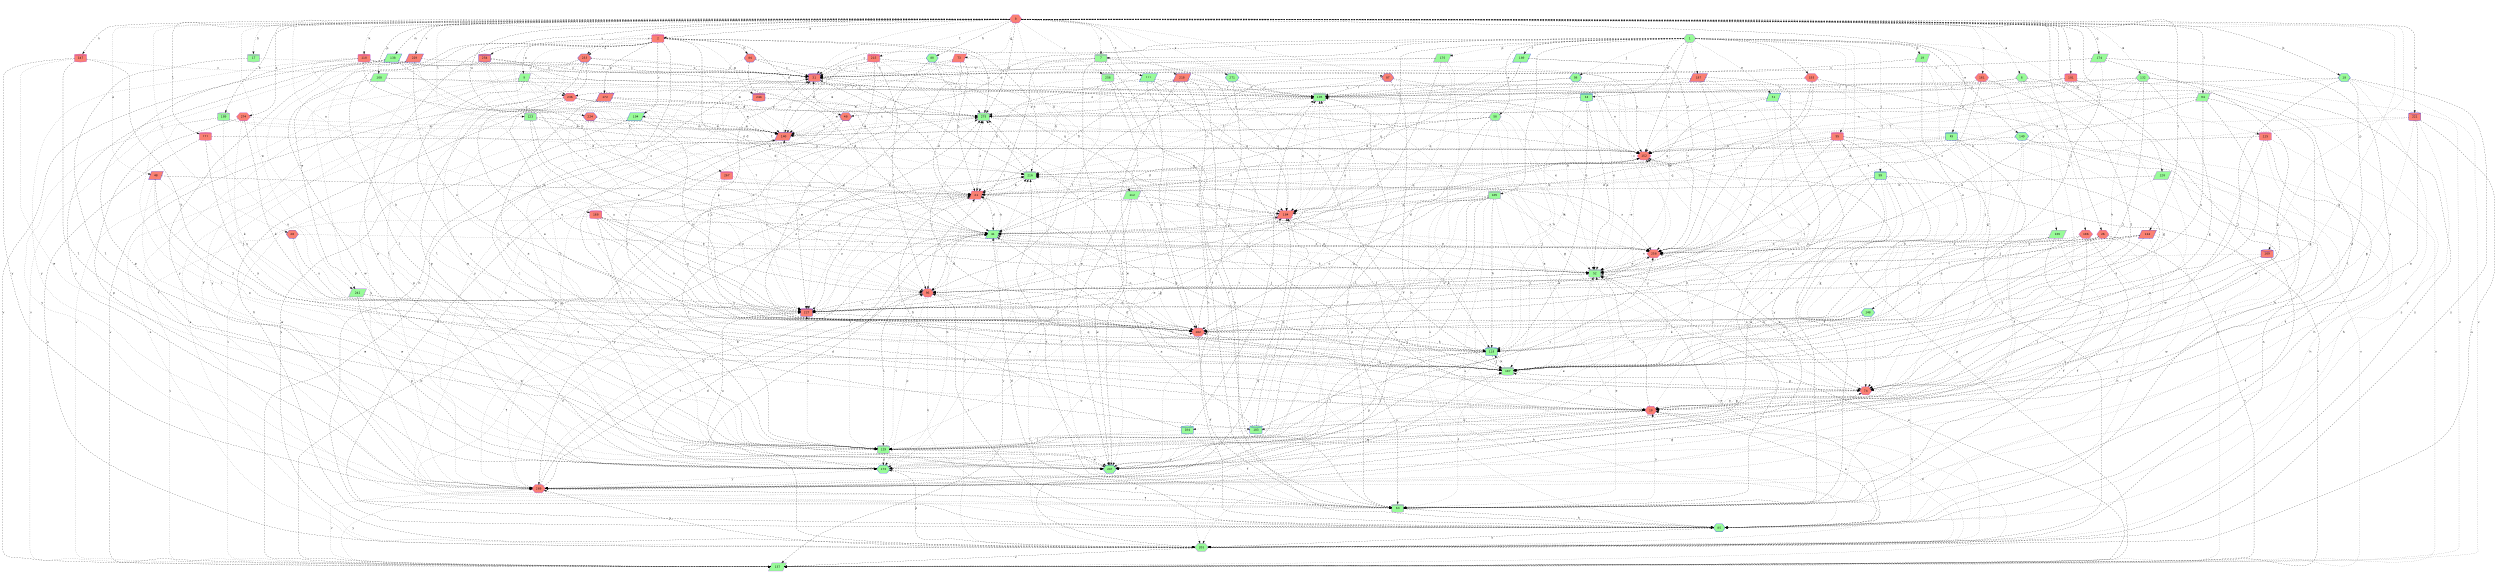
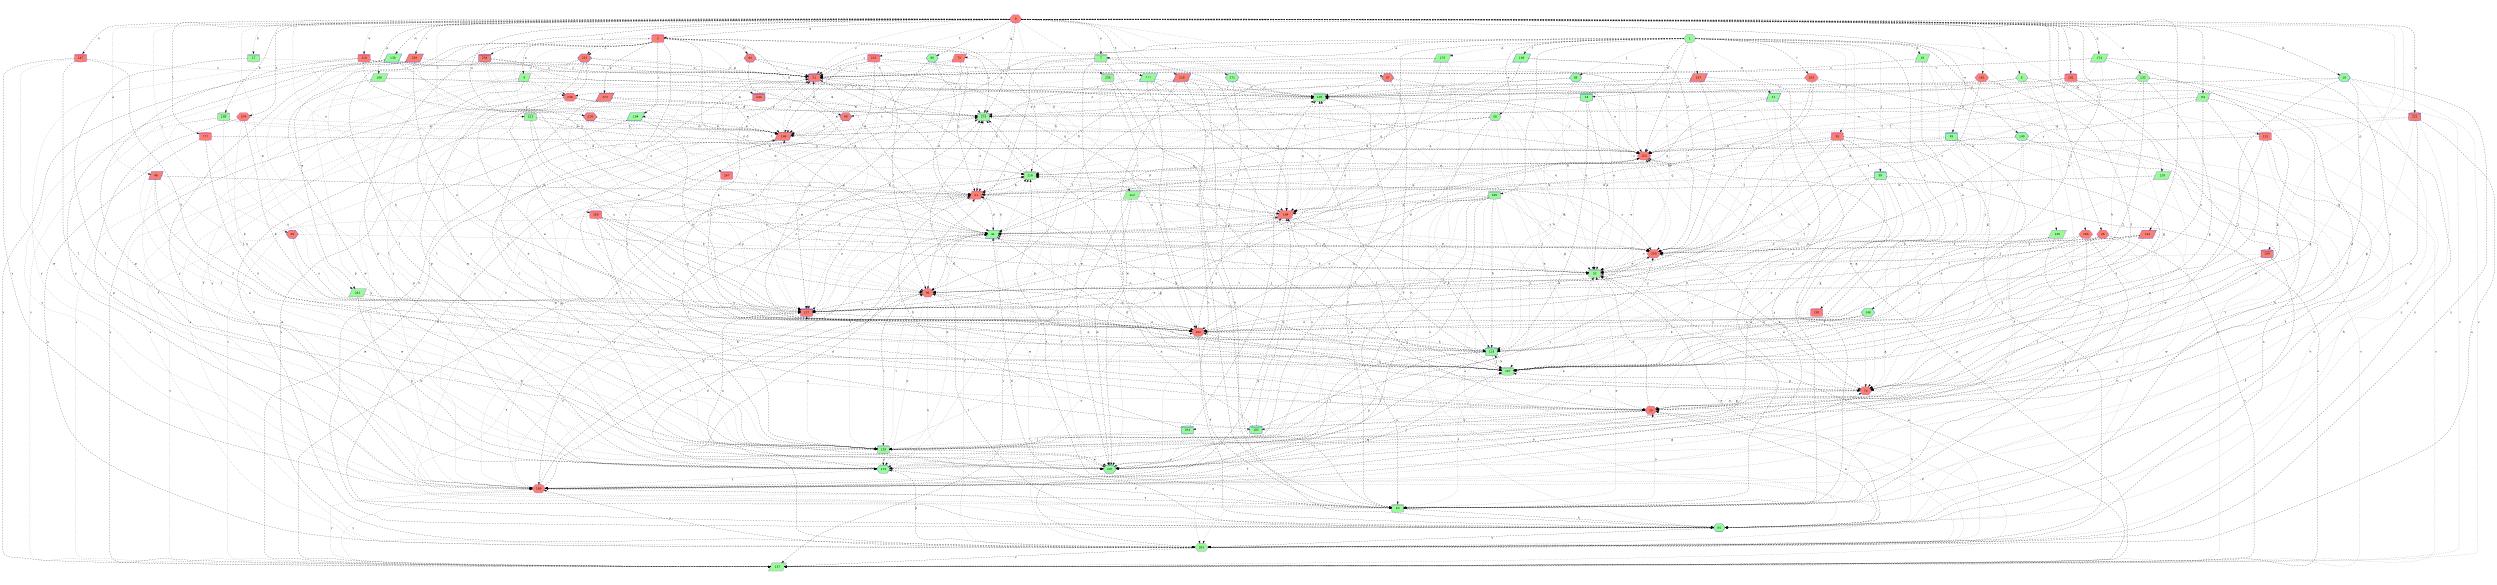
node "203": added
